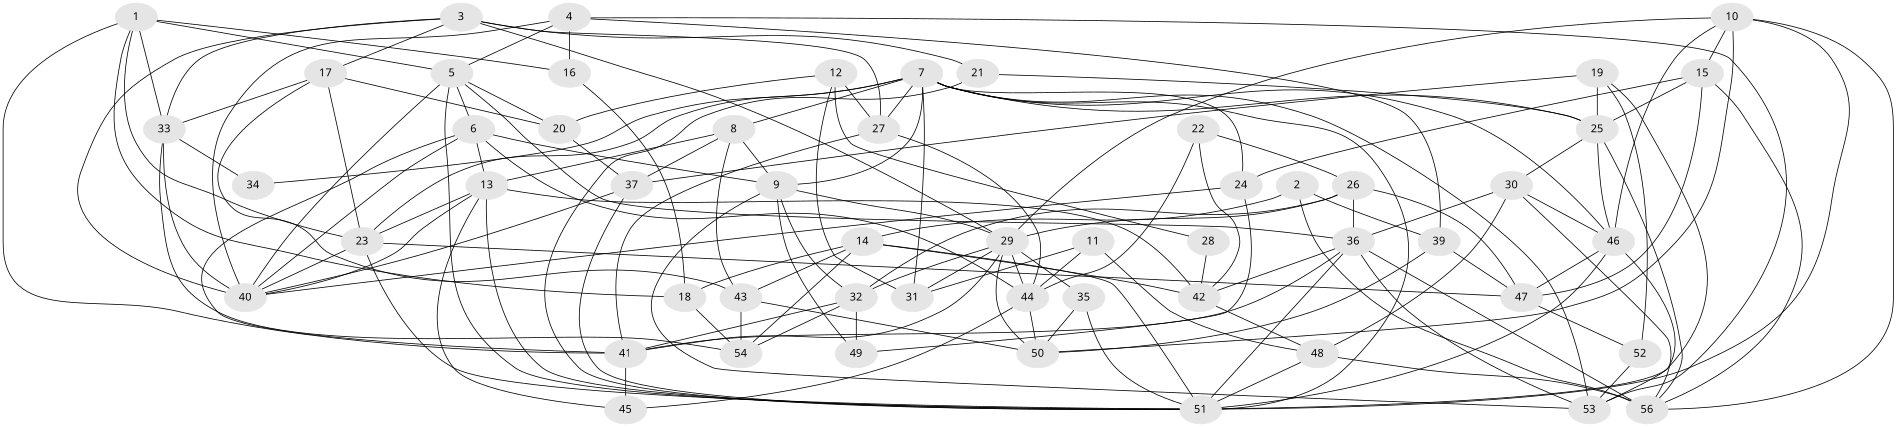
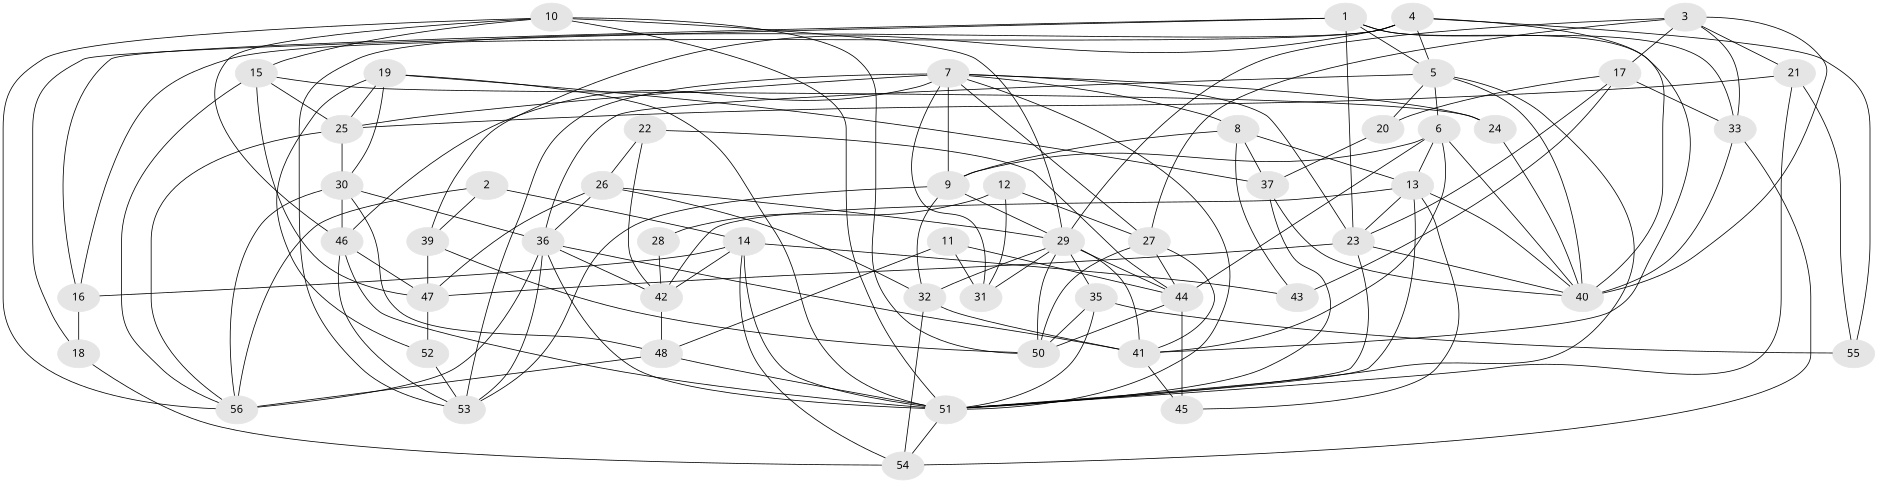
edge "12" -- "20": removed
edge "19" -- "30": added
node "34": removed
edge "25" -- "46": removed
edge "14" -- "18": now "14" -- "16"
edge "43" -- "50": now "27" -- "50"
edge "43" -- "54": now "51" -- "54"
node "49": removed
node "55": added
